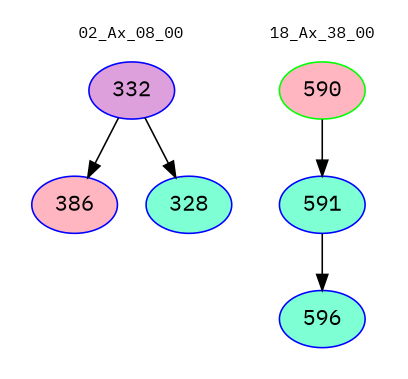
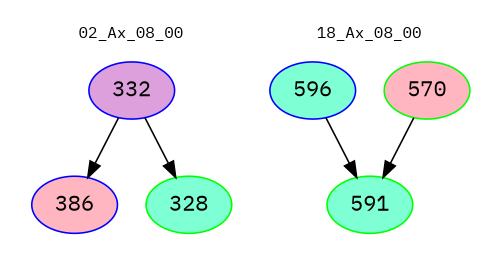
cluster "18_Ax_38_00": label "18_Ax_38_00" -> "18_Ax_08_00"
node "590": label "590" -> "570"
node "328": color blue -> green
node "591": color blue -> green
edge "591" -> "596": reversed
